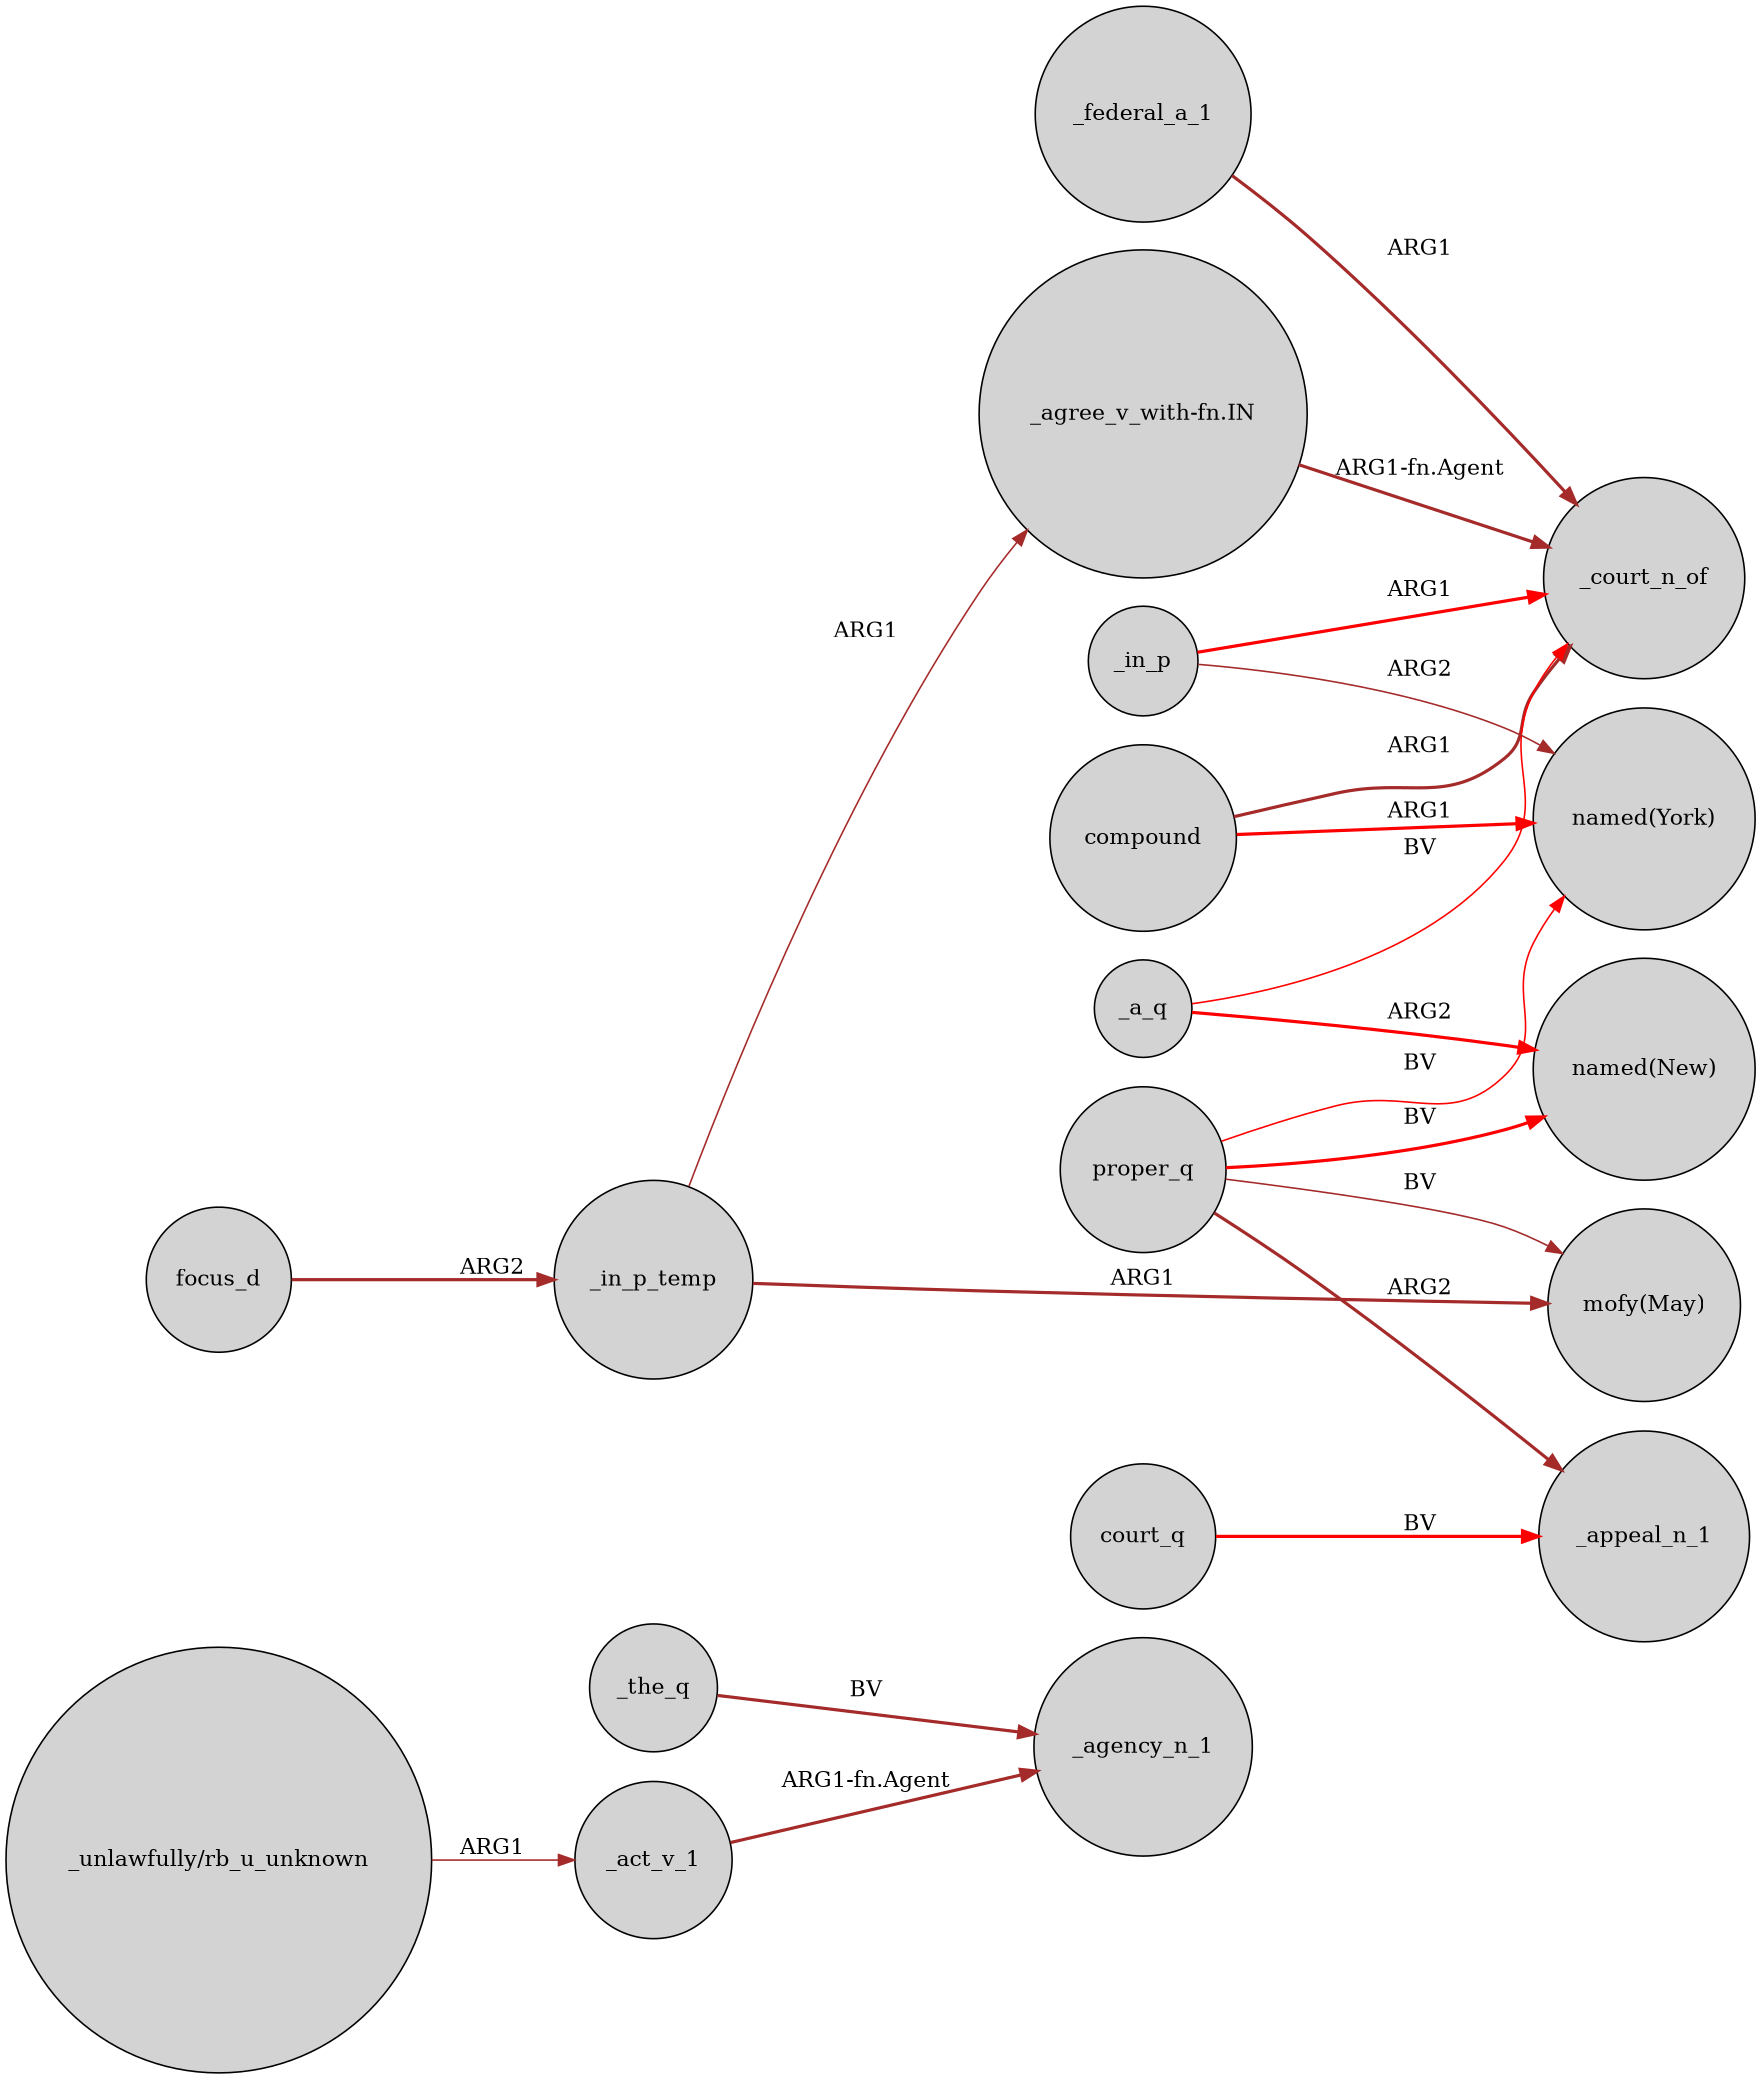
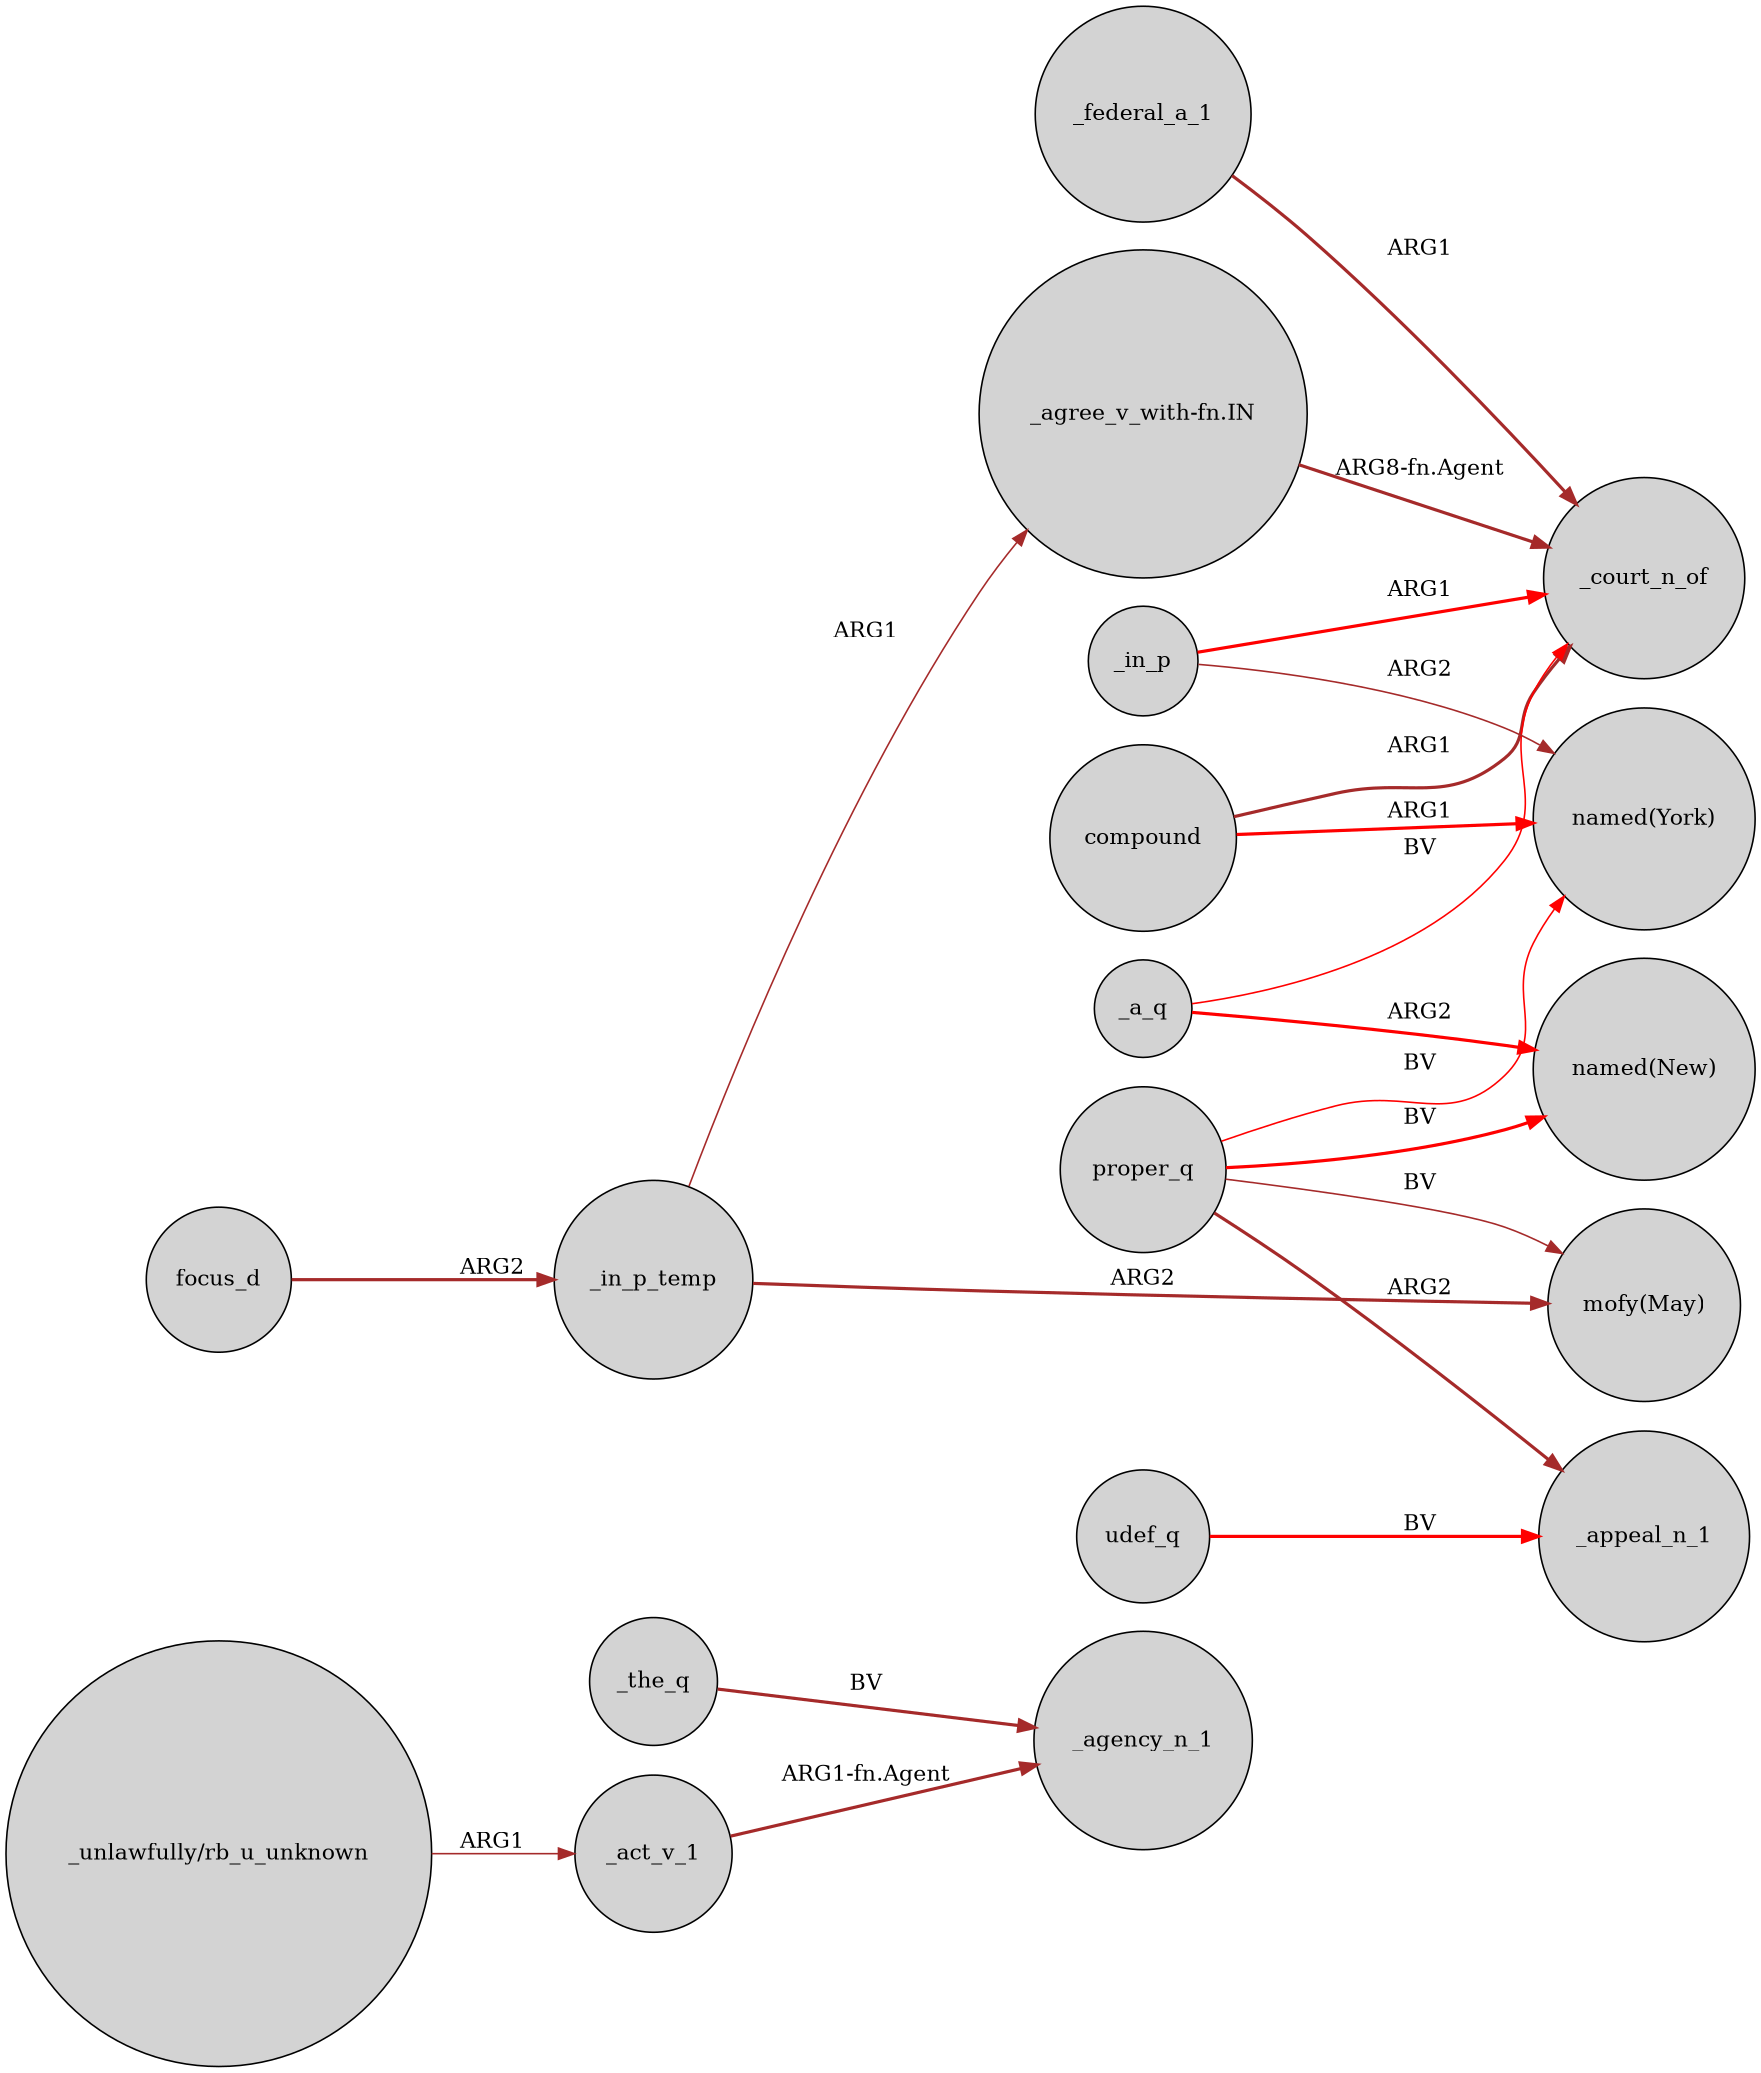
edge "_agree_v_with-fn.IN" -> "_court_n_of": label "ARG1-fn.Agent" -> "ARG8-fn.Agent"
edge "_in_p_temp" -> "mofy(May)": label "ARG1" -> "ARG2"
node "court_q": label "court_q" -> "udef_q"
